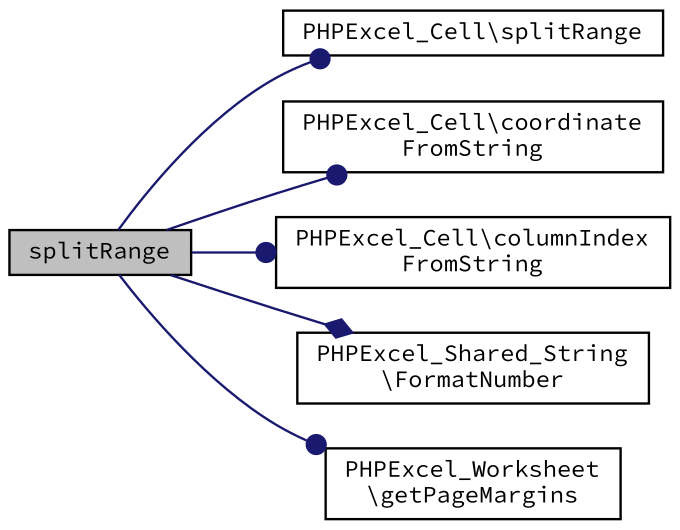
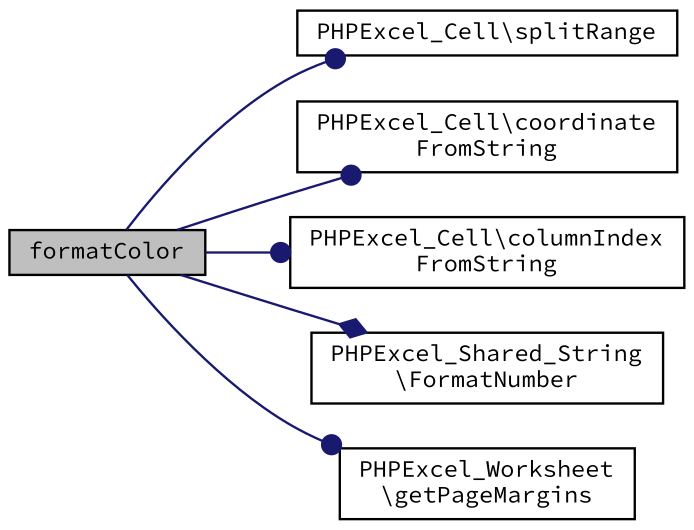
node "splitRange": label "splitRange" -> "formatColor"
